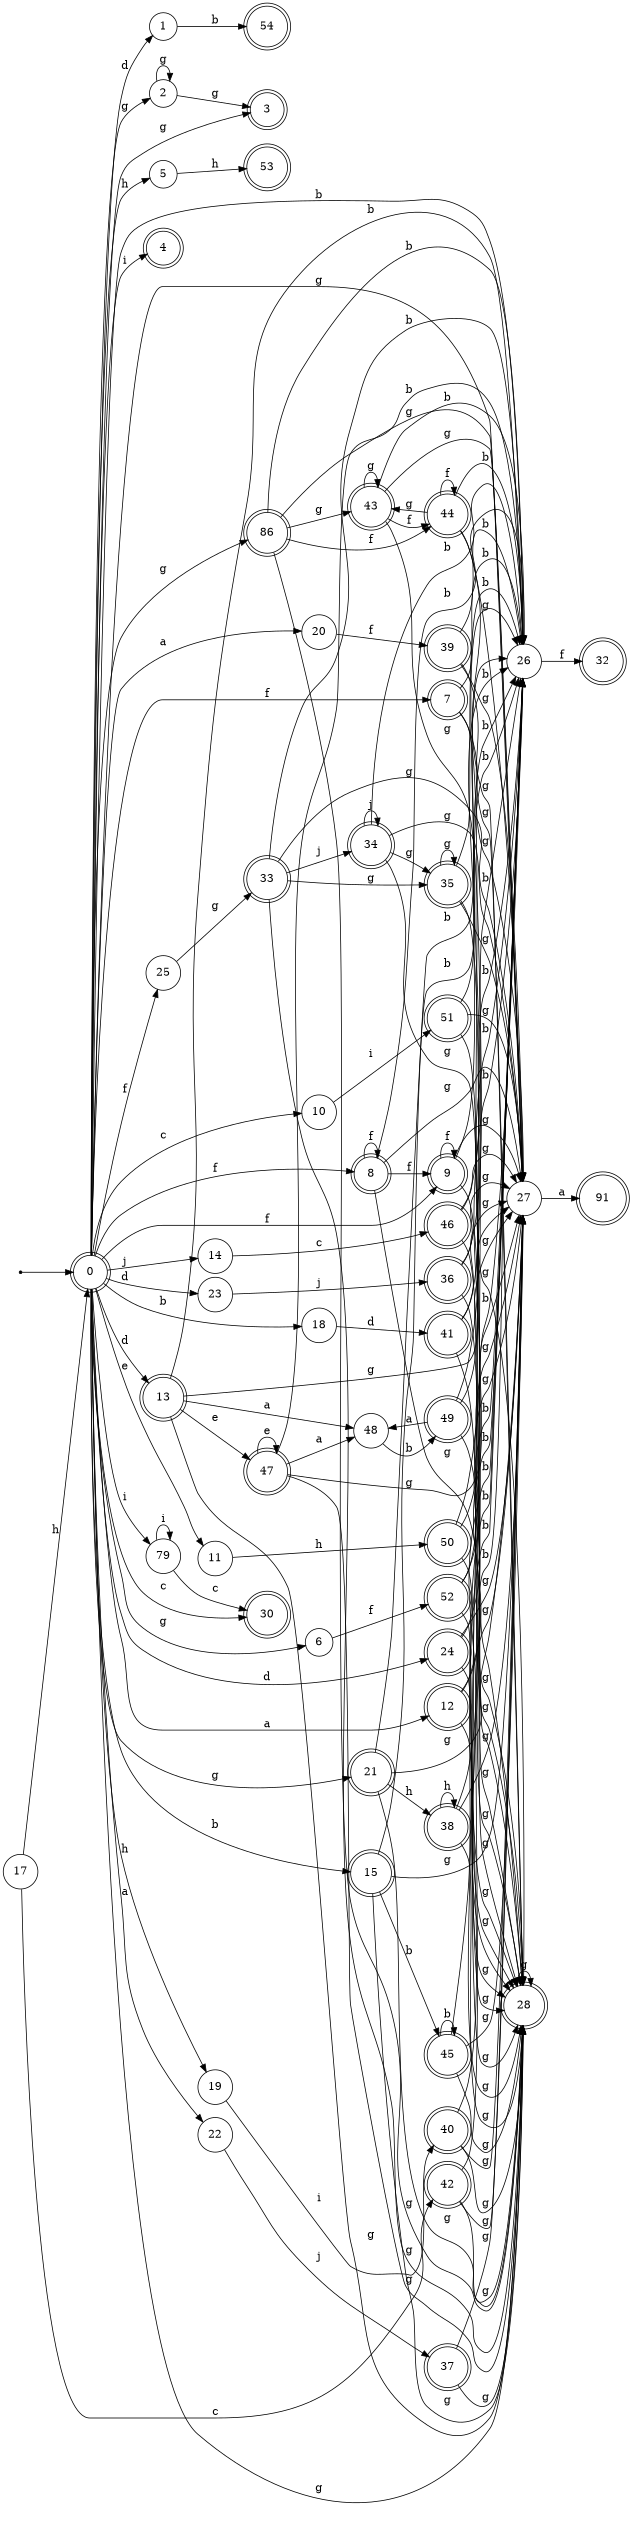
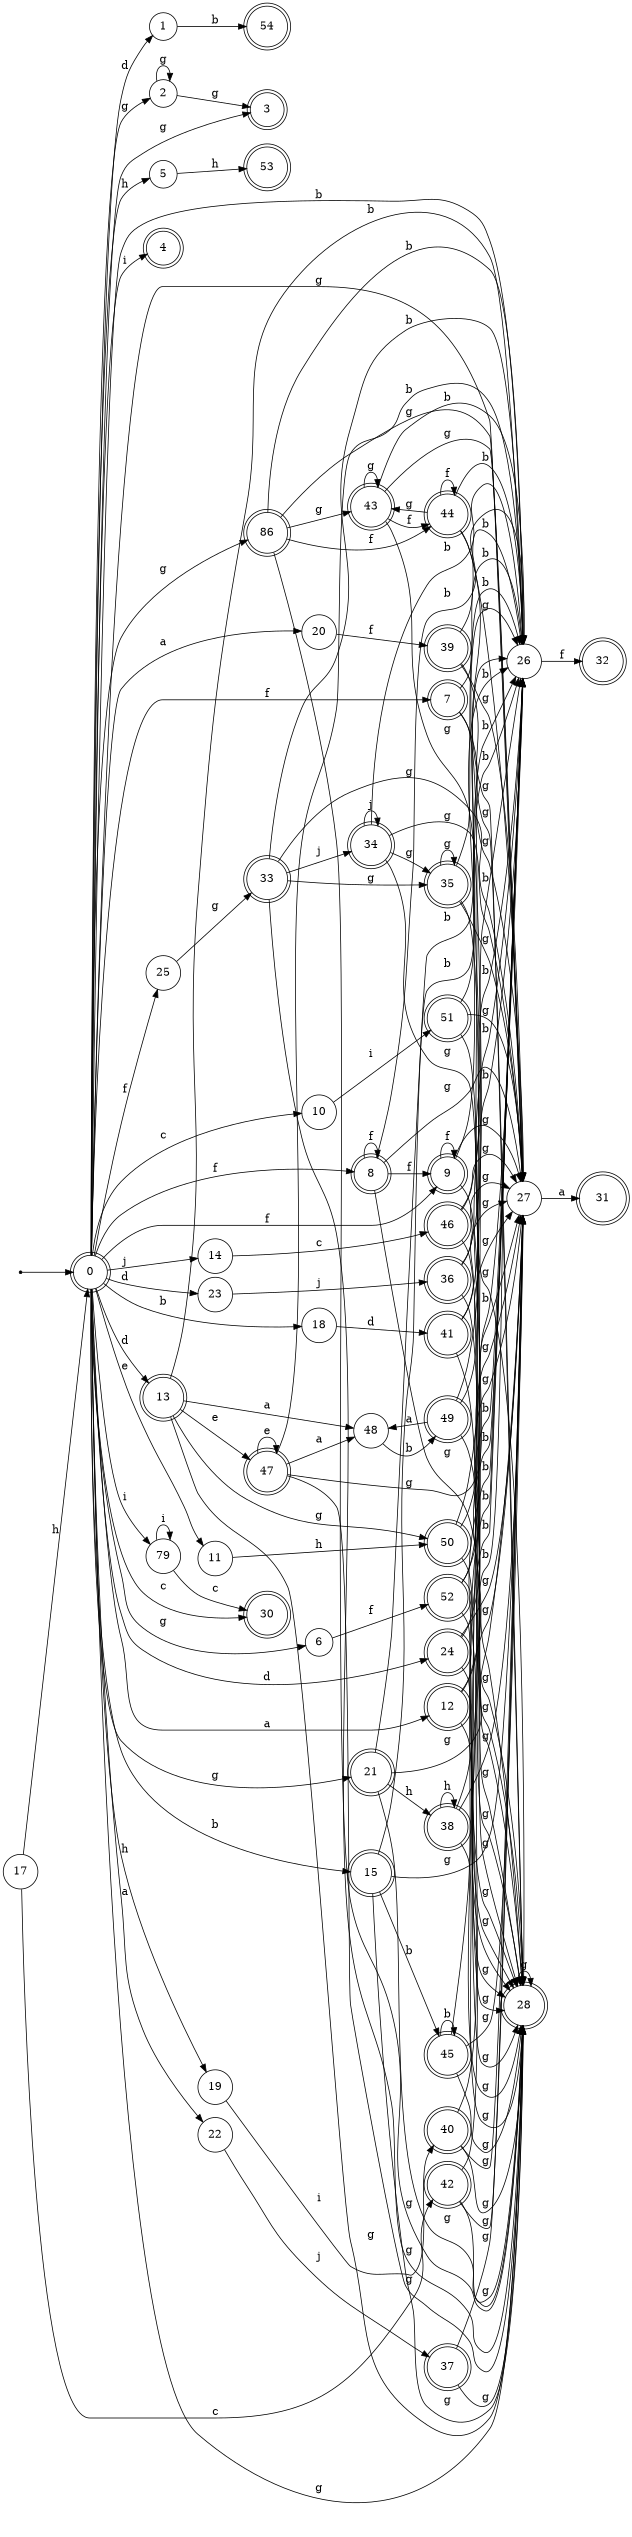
node "91": label "91" -> "31"
edge "13" -> "27": now "13" -> "50"
